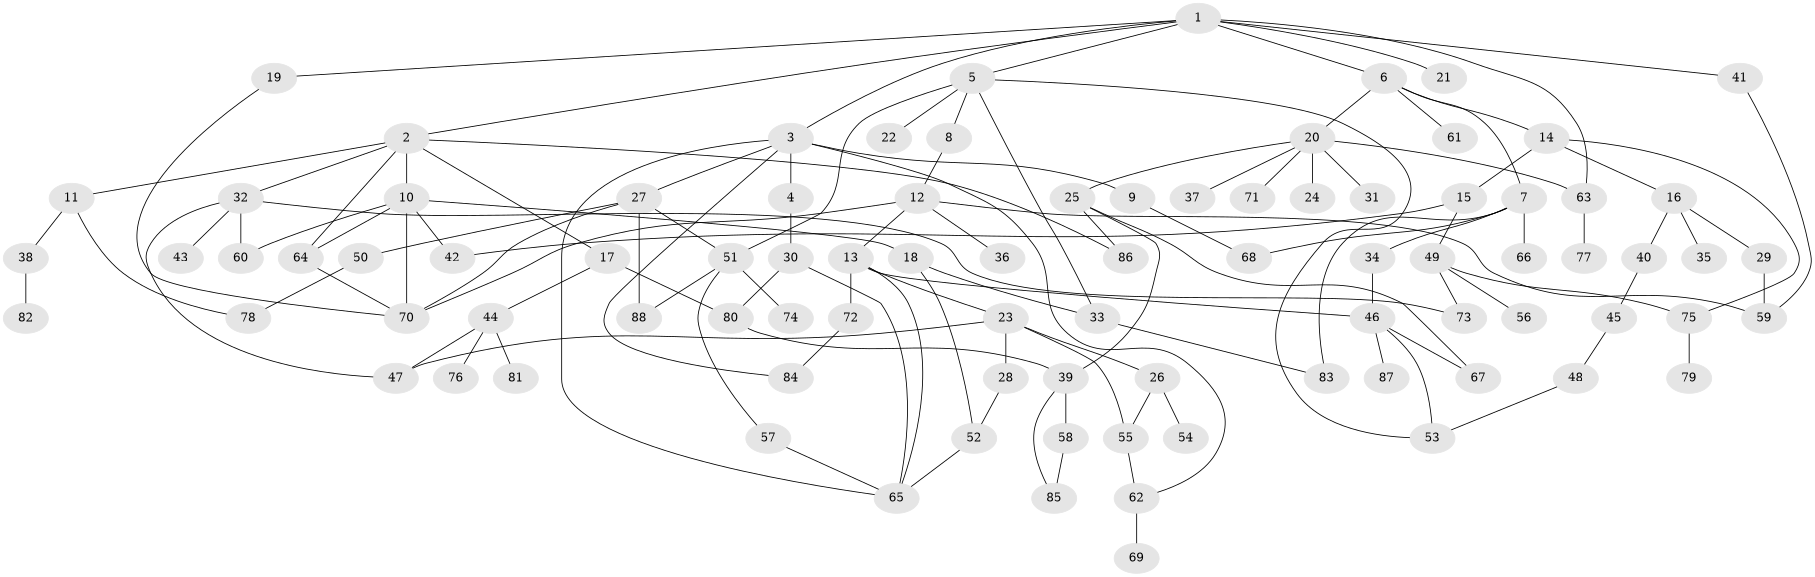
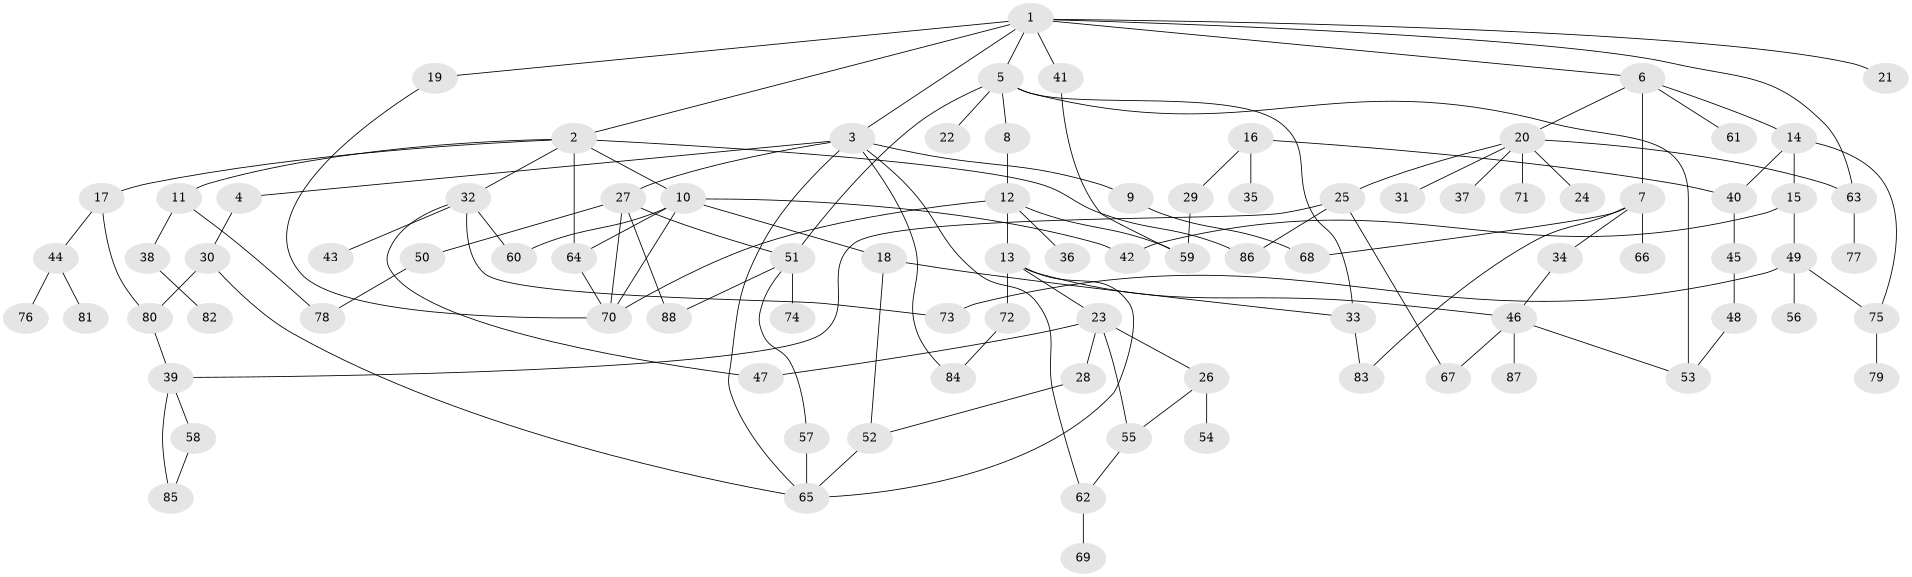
edge "14" -- "16": now "14" -- "40"
edge "44" -- "47": removed
